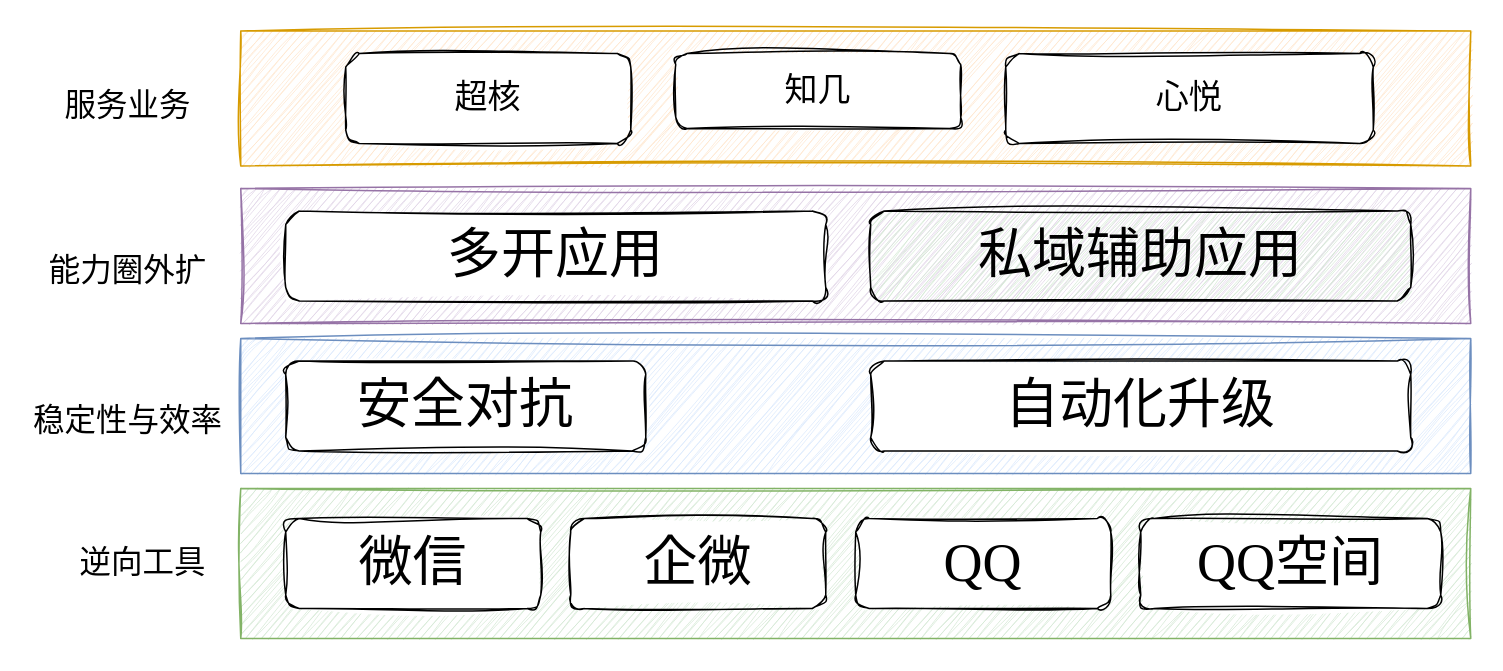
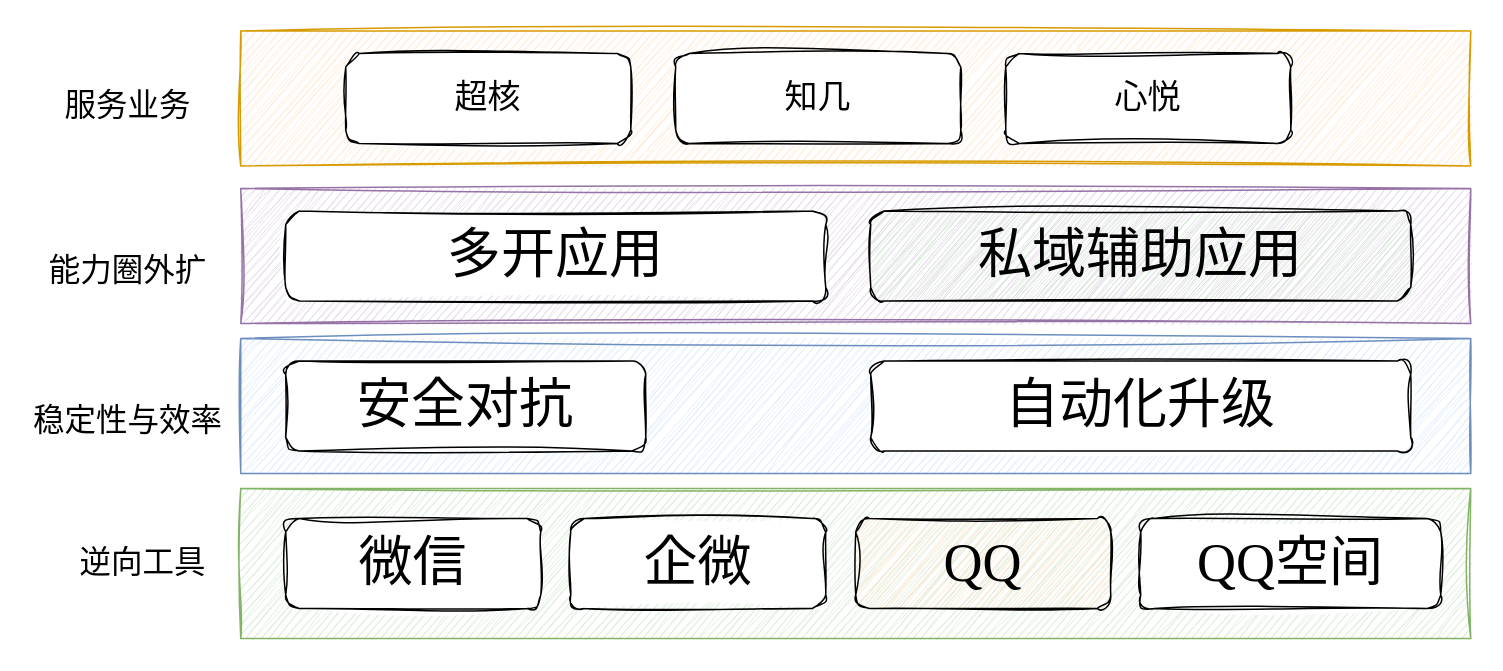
node "知几": size 285x75 -> 285x90
node "心悦": size 368x90 -> 285x90
node "QQ": fillcolor #ffffff -> #ffe6cc
